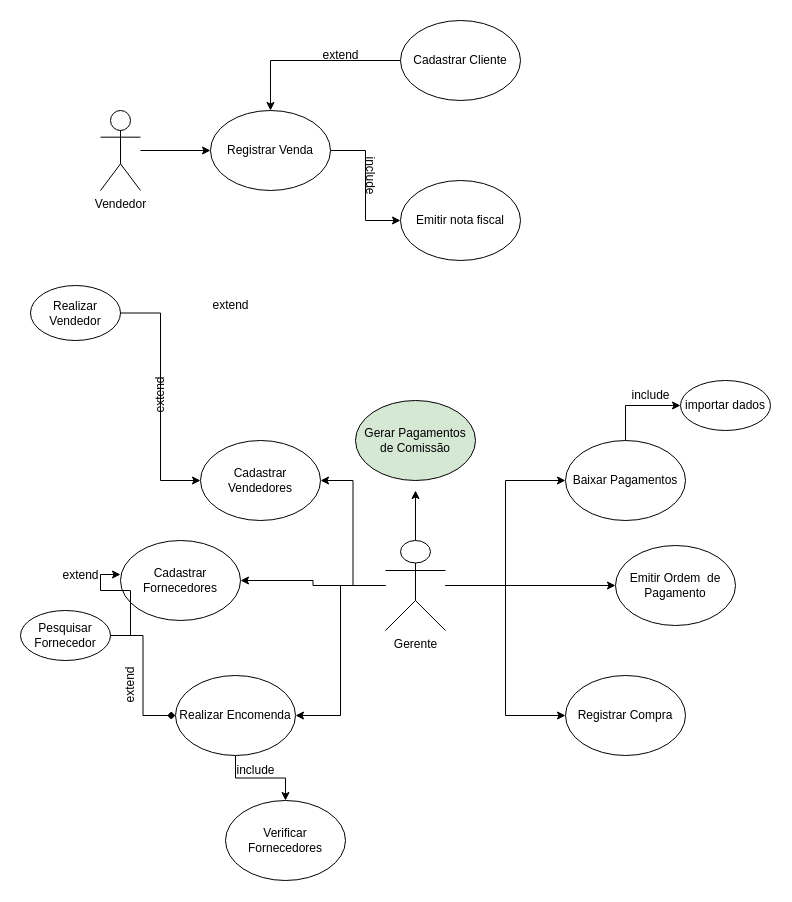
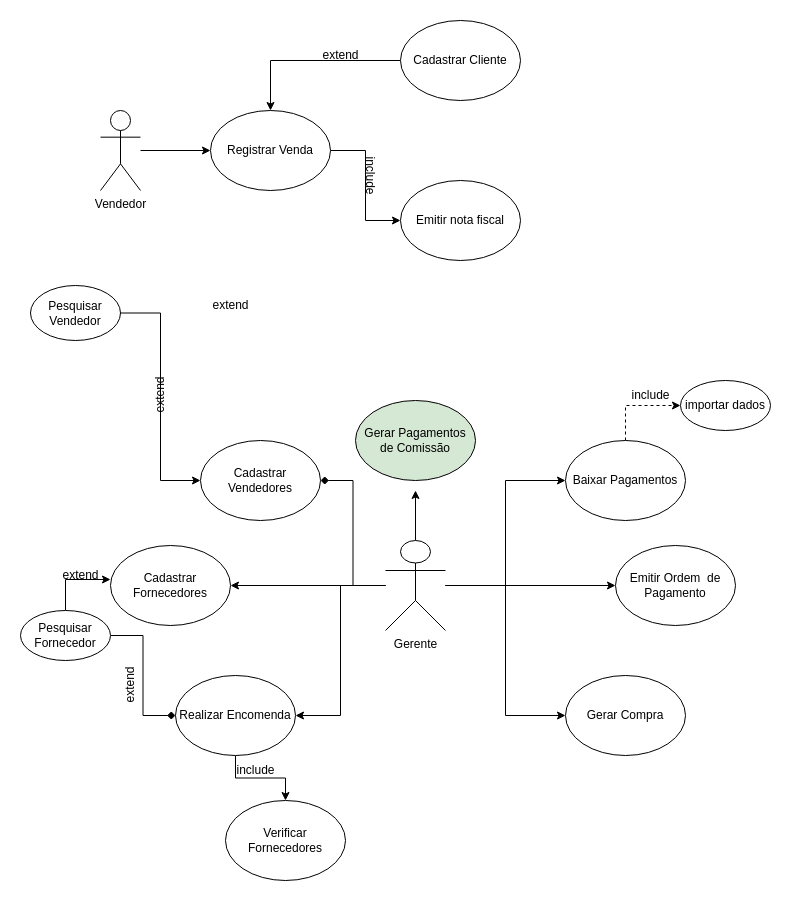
node "Realizar Vendedor": label "Realizar Vendedor" -> "Pesquisar Vendedor"
edge "Baixar Pagamentos" -> "importar dados": style solid -> dashed
edge "Gerente" -> "Cadastrar Vendedores": arrowhead classic -> diamond
node "Cadastrar Fornecedores": moved (181, 581) -> (171, 586)
node "Registrar Compra": label "Registrar Compra" -> "Gerar Compra"
